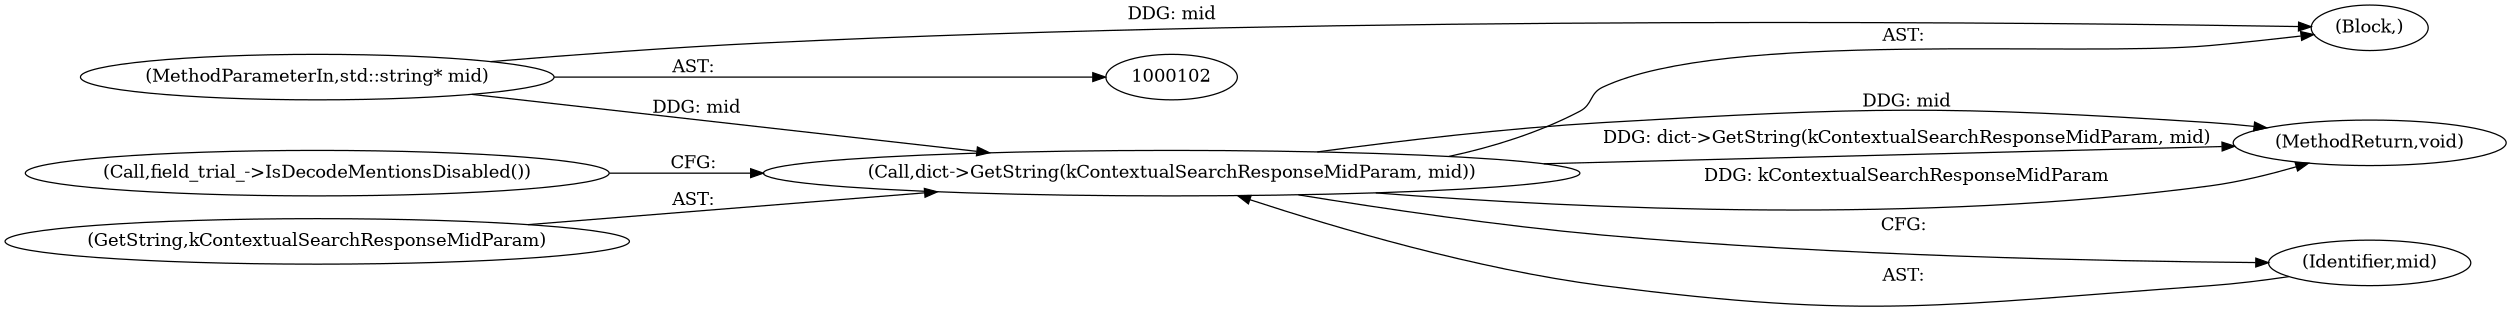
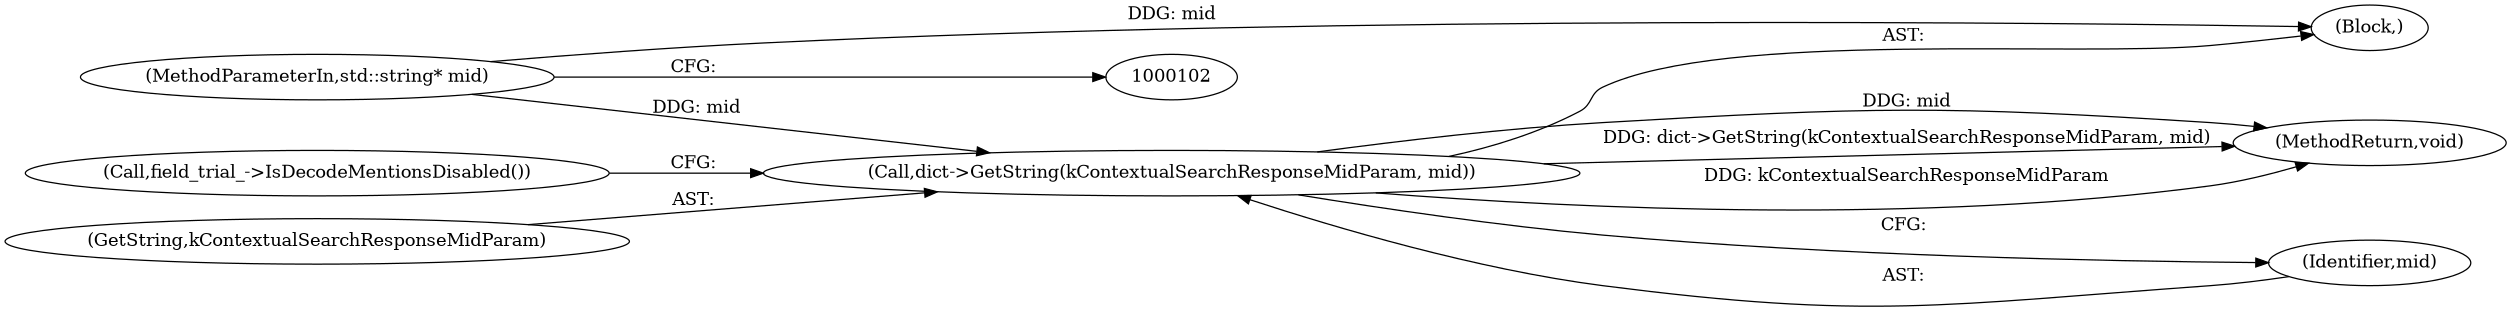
edge "(MethodParameterIn,std::string* mid)" -> "1000102": label "AST: " -> "CFG: "
